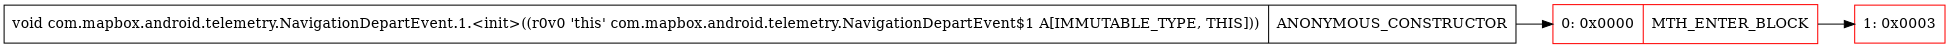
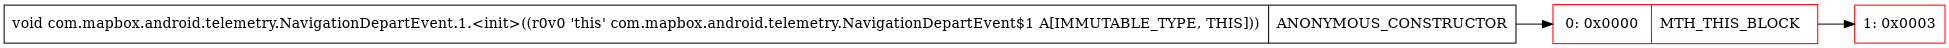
node "0: 0x0000": text "MTH_ENTER_BLOCK" -> "MTH_THIS_BLOCK"
